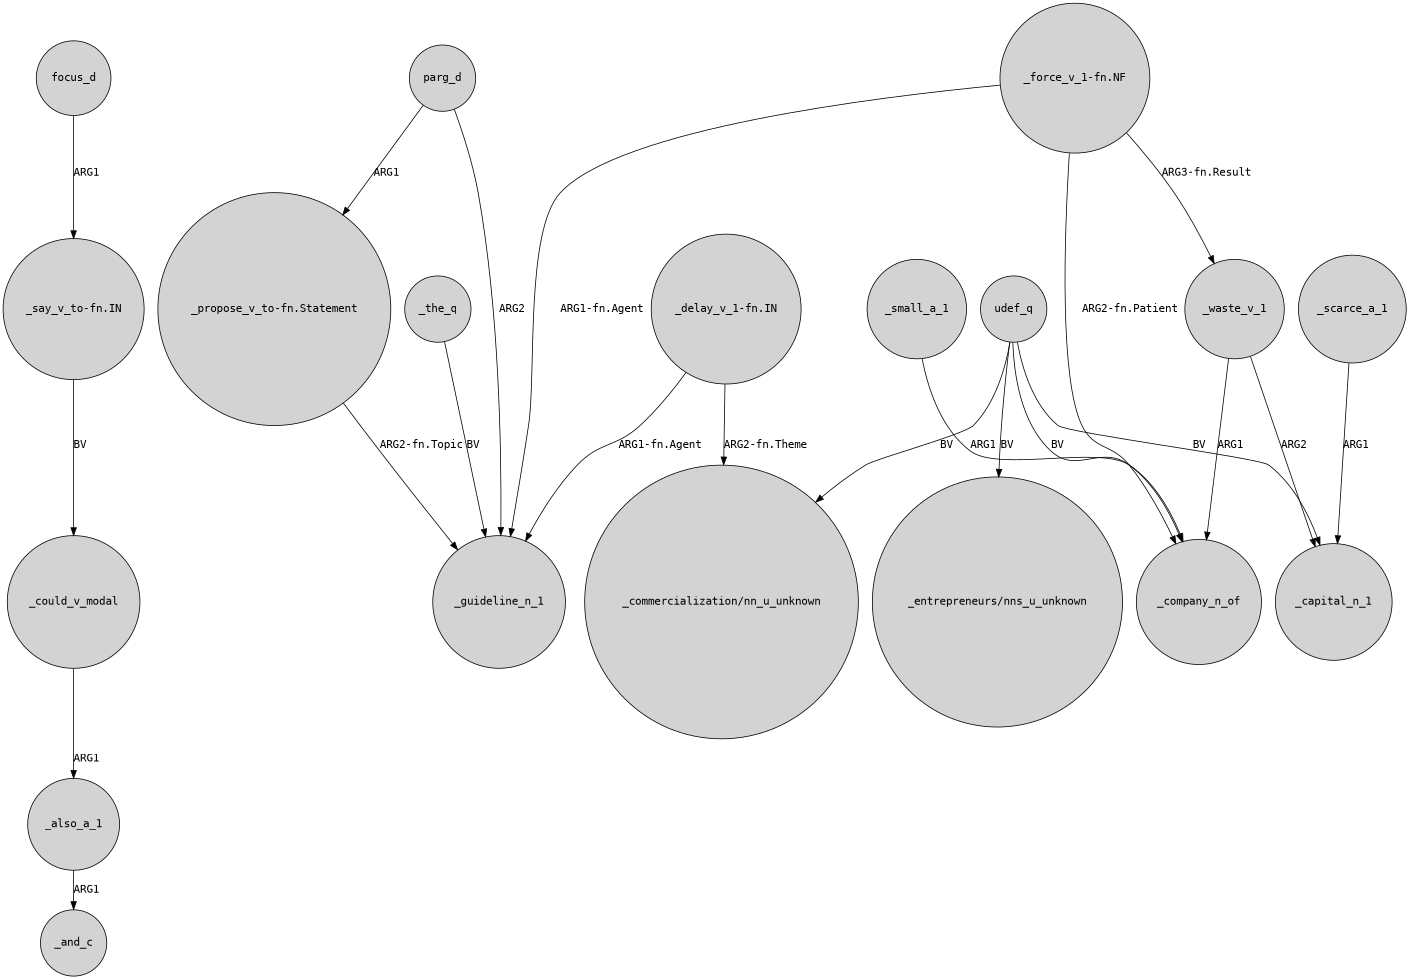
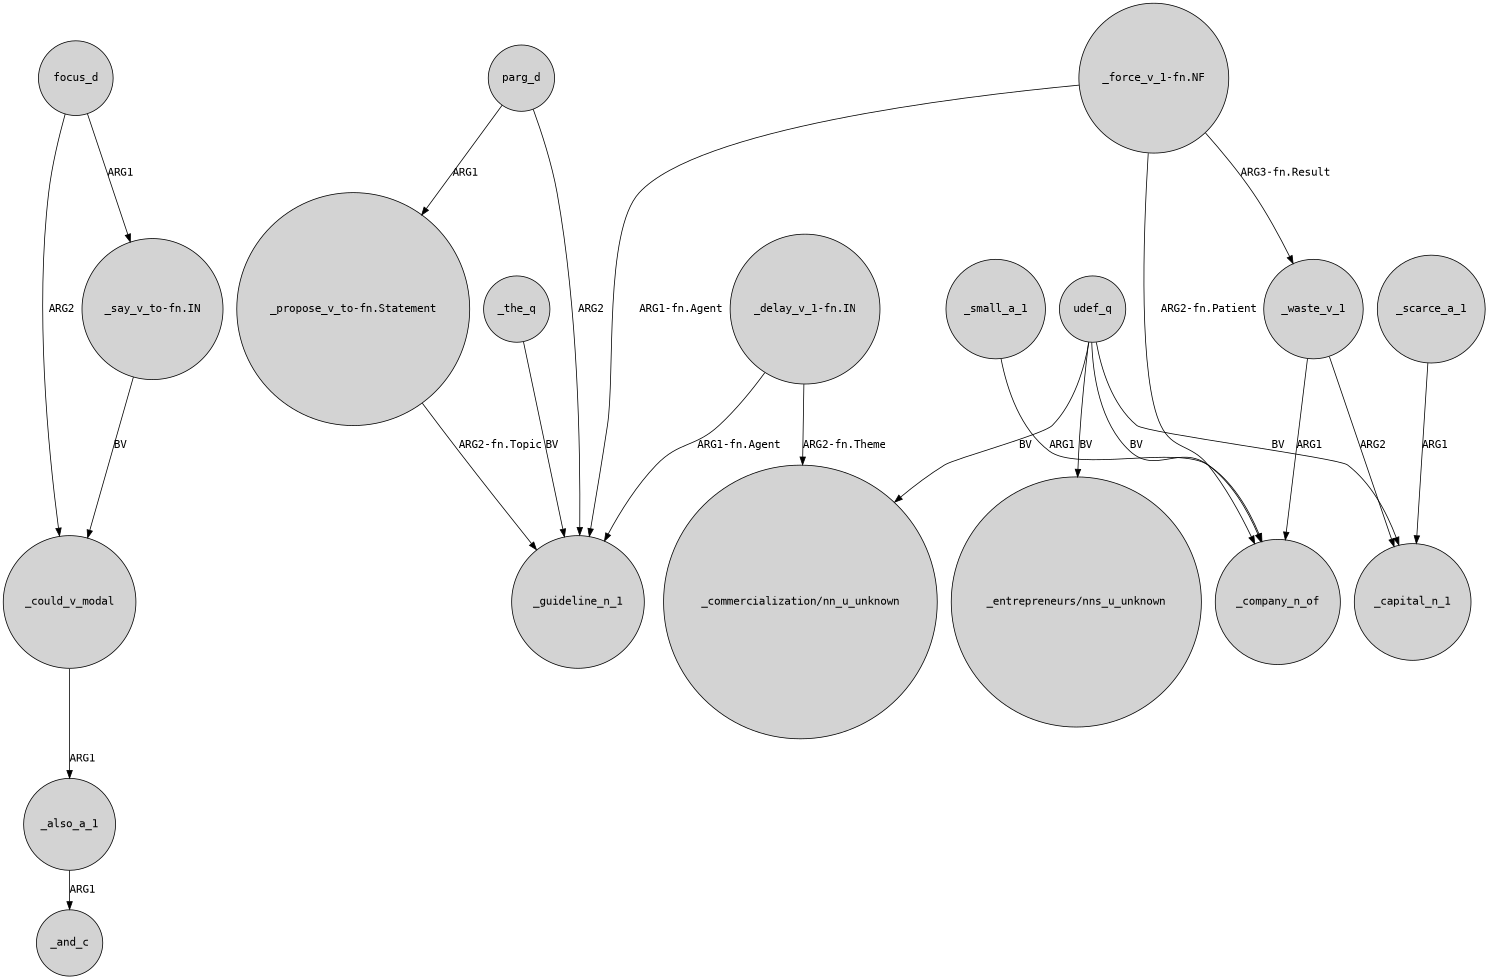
edge "focus_d" -> "_could_v_modal": added, label "ARG2"
